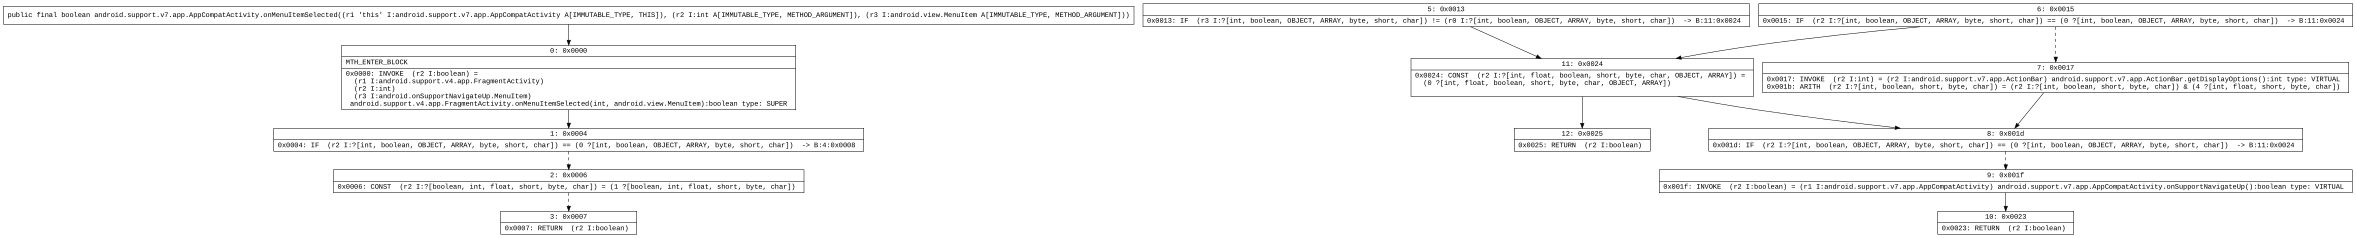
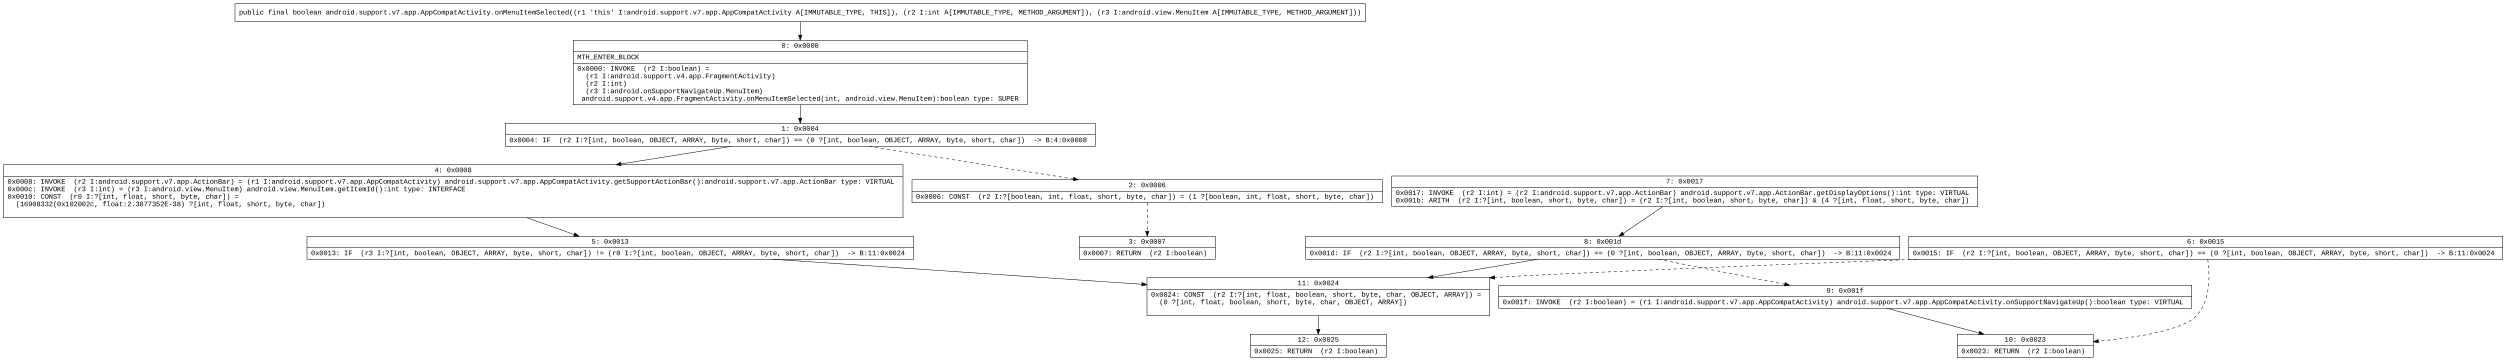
edge "6: 0x0015" -> "11: 0x0024": style solid -> dashed
edge "6: 0x0015" -> "7: 0x0017": now "6: 0x0015" -> "10: 0x0023"
edge "11: 0x0024" -> "8: 0x001d": reversed
node "4: 0x0008": added
